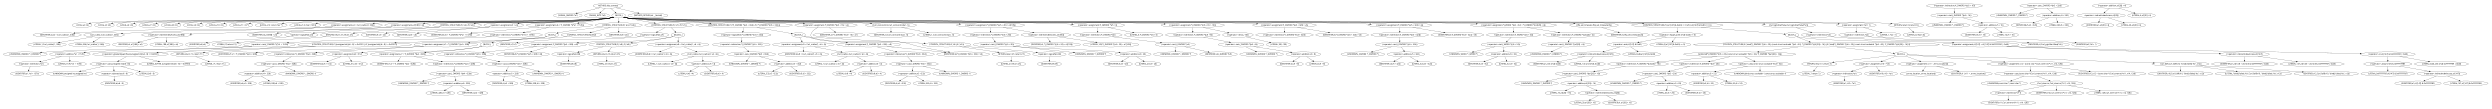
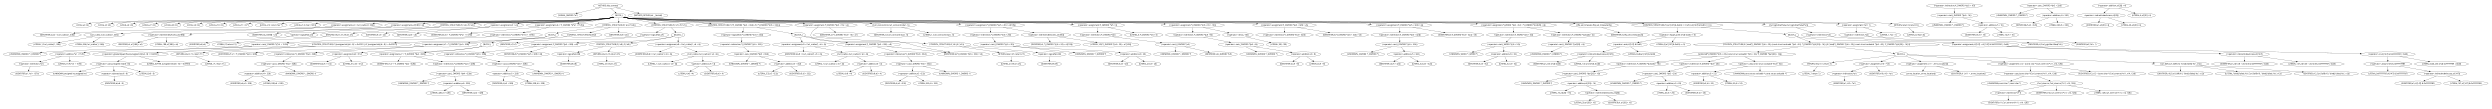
node "(PARAM,_BYTE *a2)": removed
node "(UNKNOWN,bind struct sockaddr *,const struct sockaddr *)": label "(UNKNOWN,bind struct sockaddr *,const struct sockaddr *)" -> "(UNKNOWN,const struct sockaddr *,const struct sockaddr *)"
